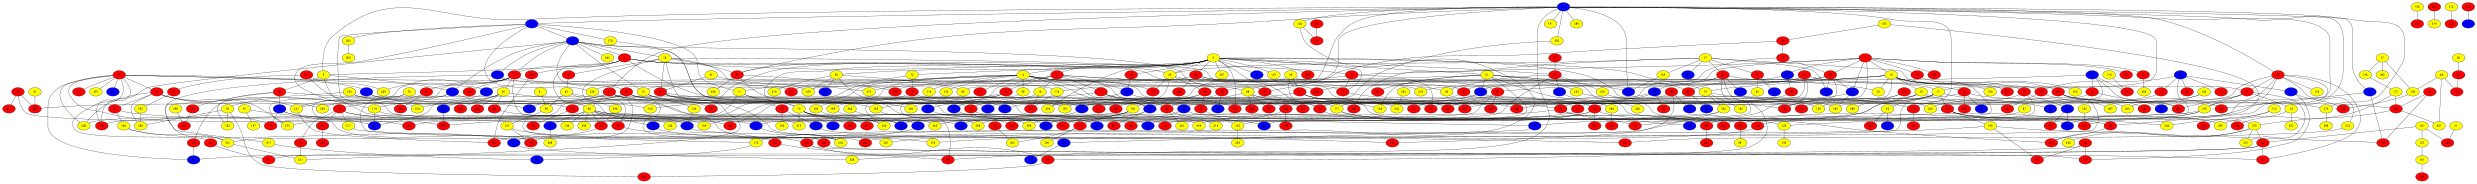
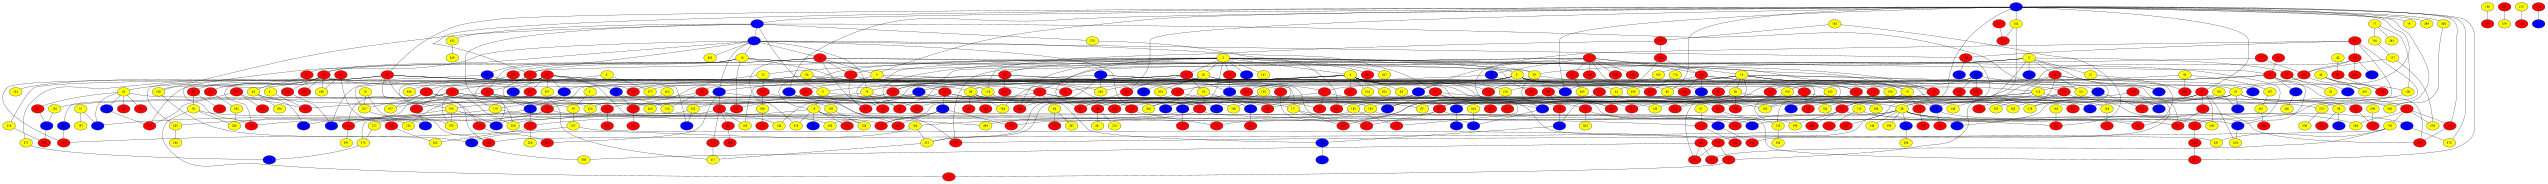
edge "17" -- "21": added
edge "145" -- "398": now "183" -- "398"
